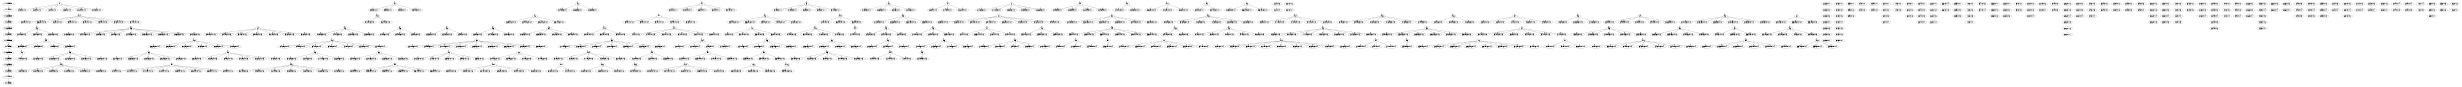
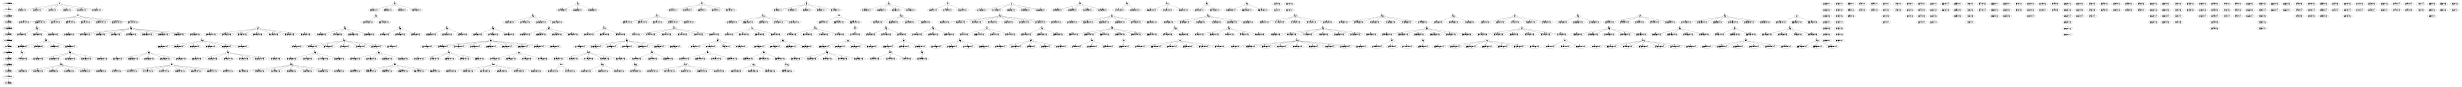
node "p281_a76_1714": removed
